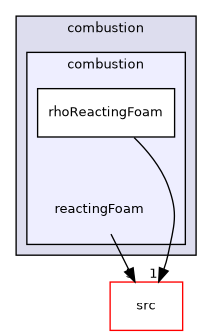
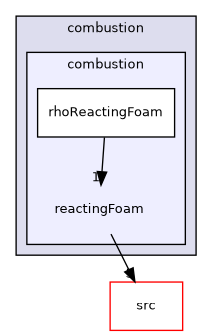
edge "rhoReactingFoam" -> "src": now "rhoReactingFoam" -> "reactingFoam"
